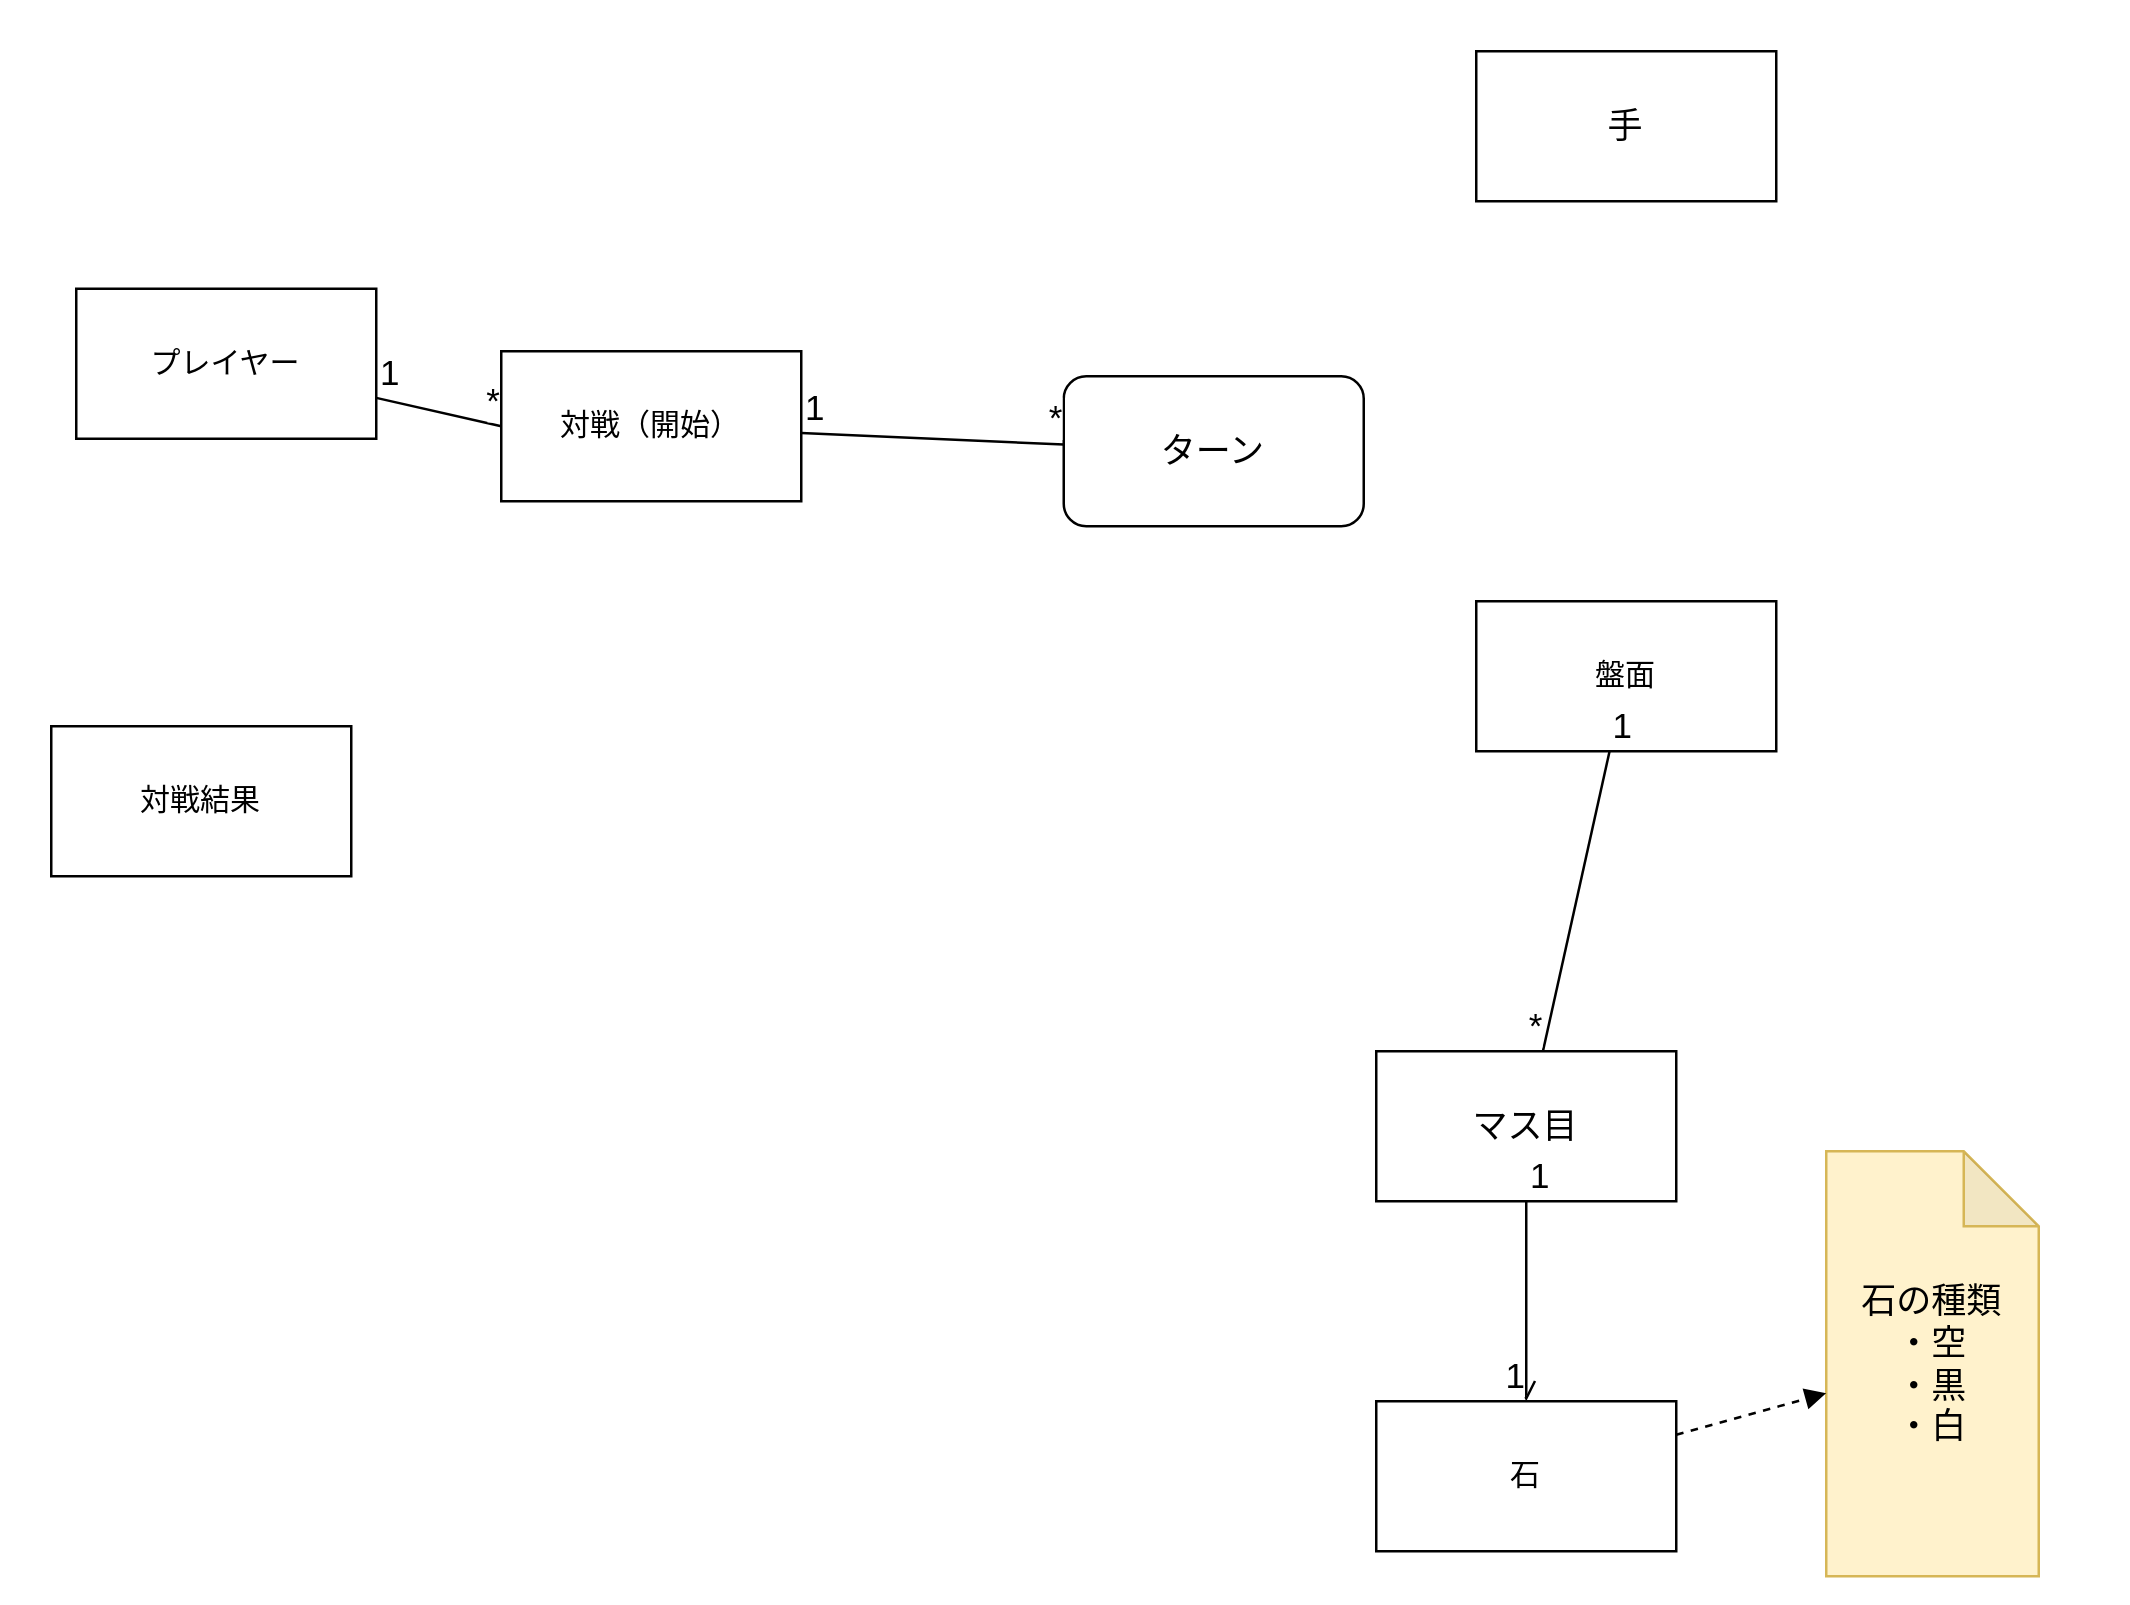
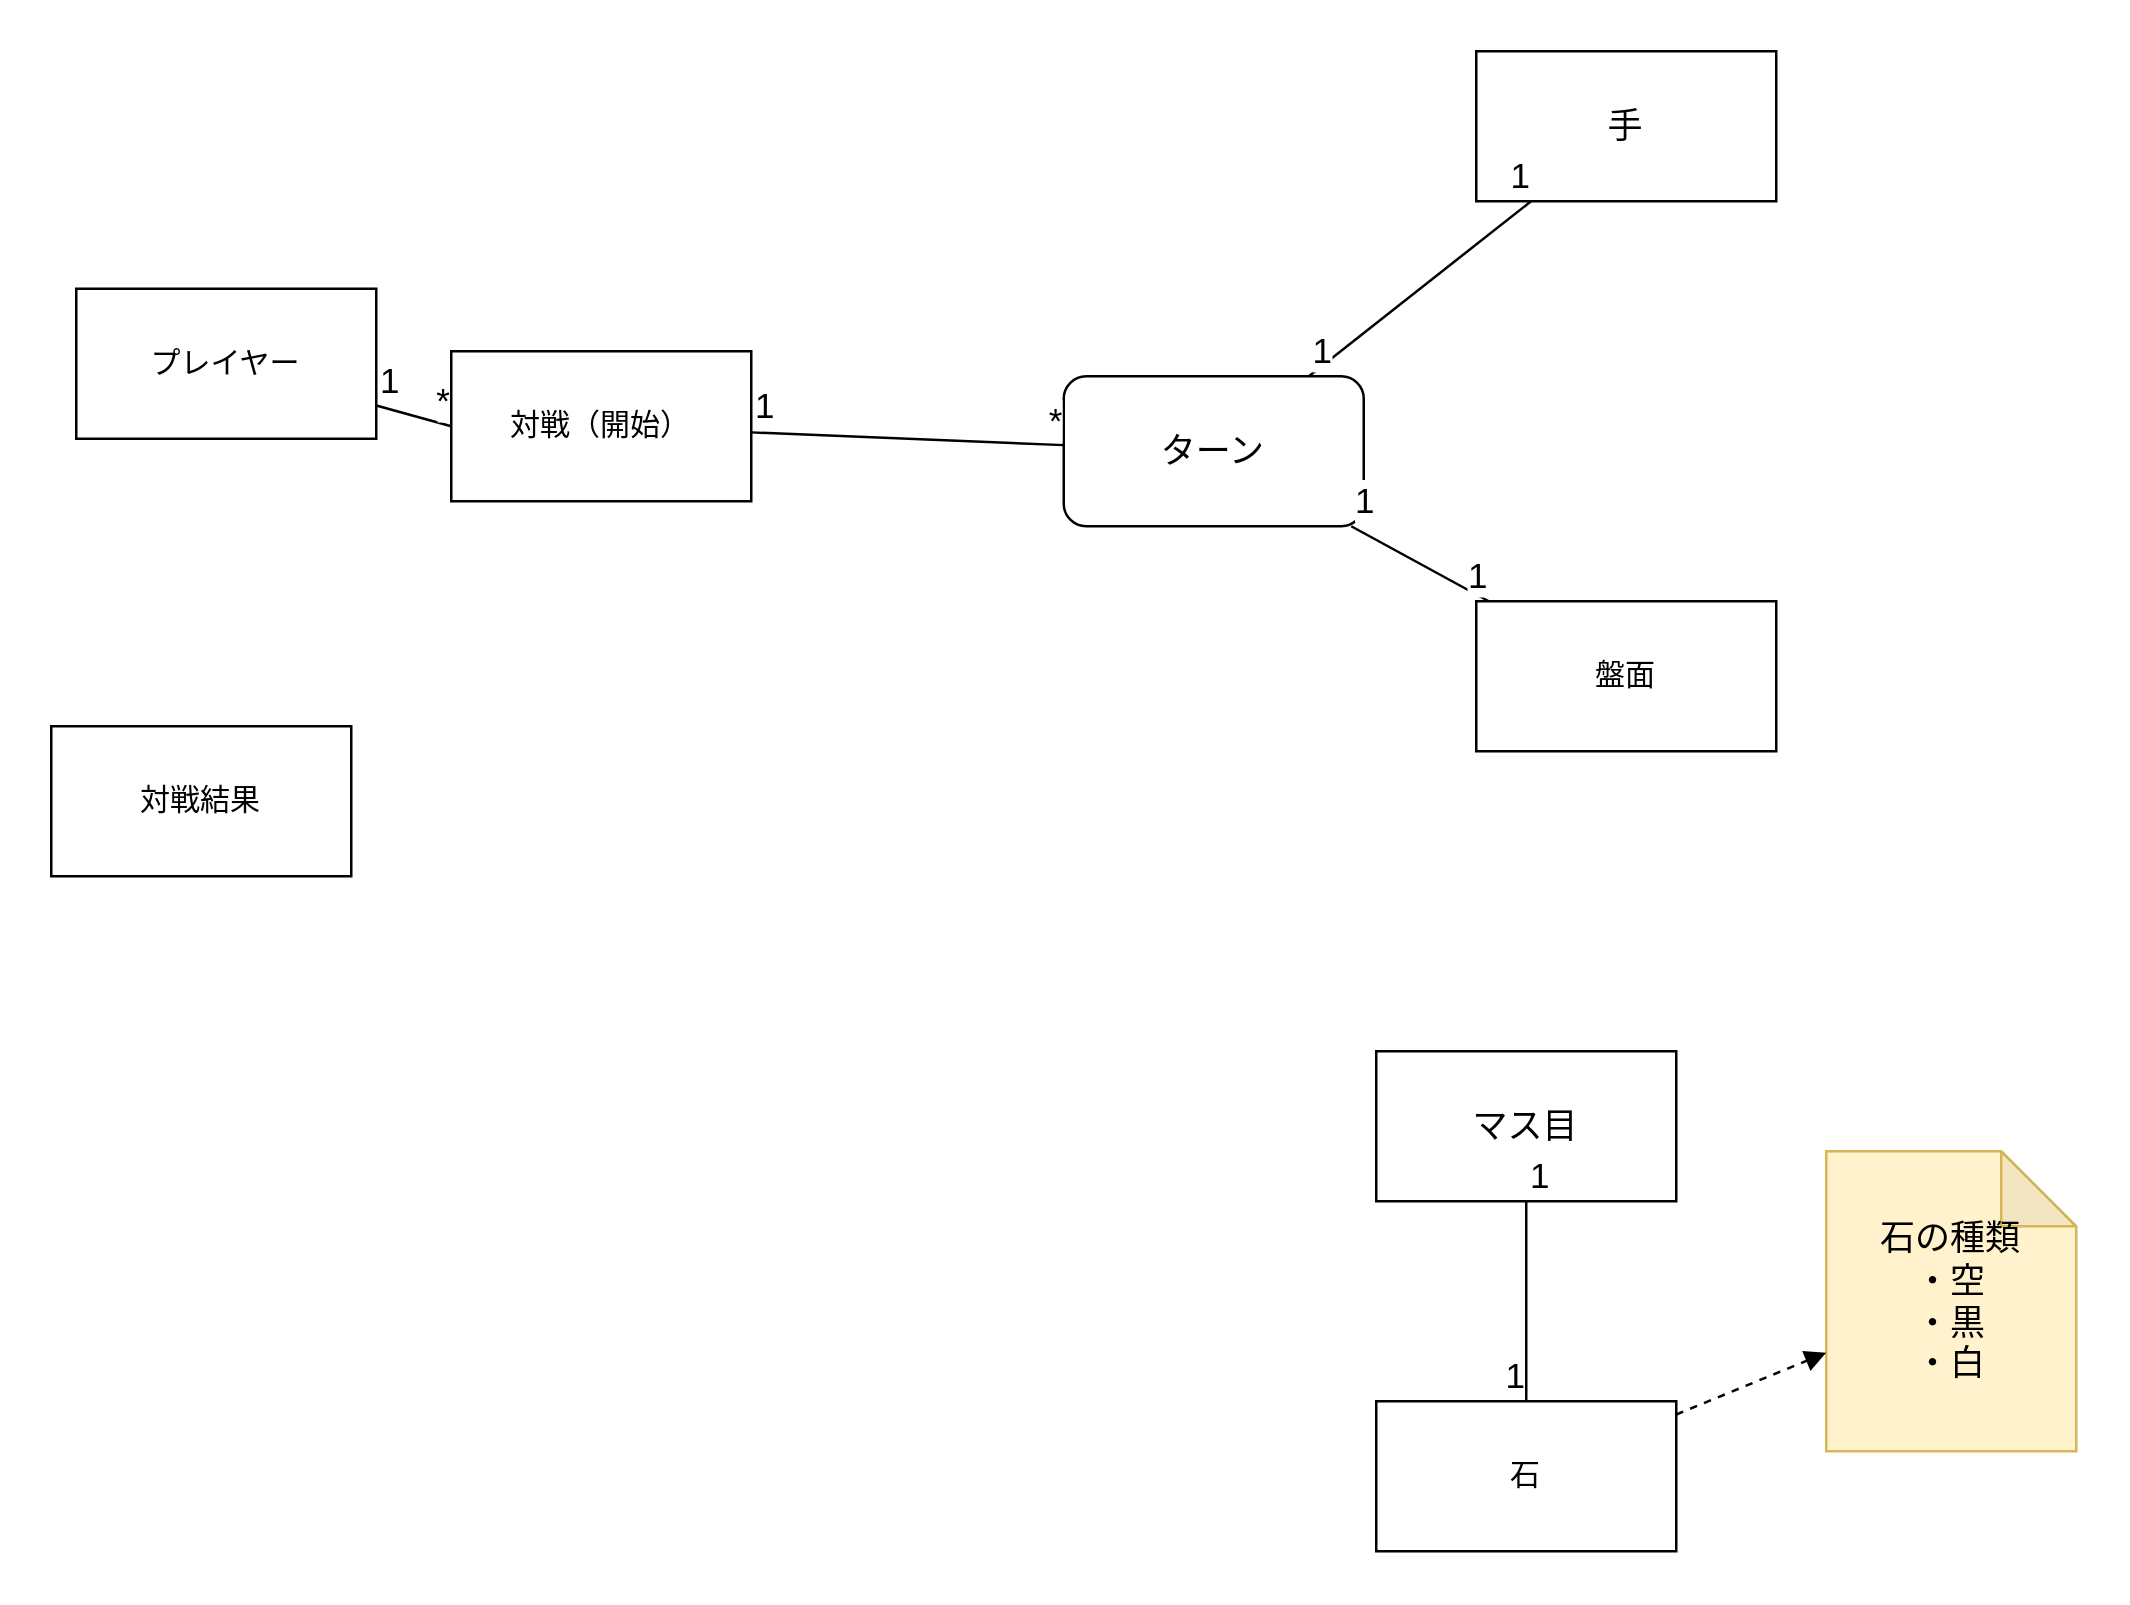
edge "手" -- "ターン": added, labels "1", "1"
node "対戦（開始）": moved (651, 426) -> (601, 426)
edge "ターン" -- "盤面": added, labels "1", "1"
edge "盤面" -- "マス目": removed, labels "1", "*"
node "石の種類 ・空 ・黒 ・白": size 213x425 -> 250x300
edge "マス目" -> "石": arrowhead open -> none
